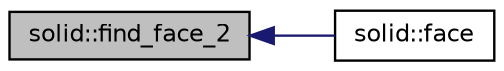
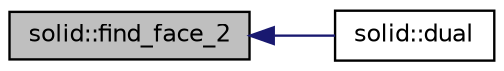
node "solid::face": label "solid::face" -> "solid::dual"
